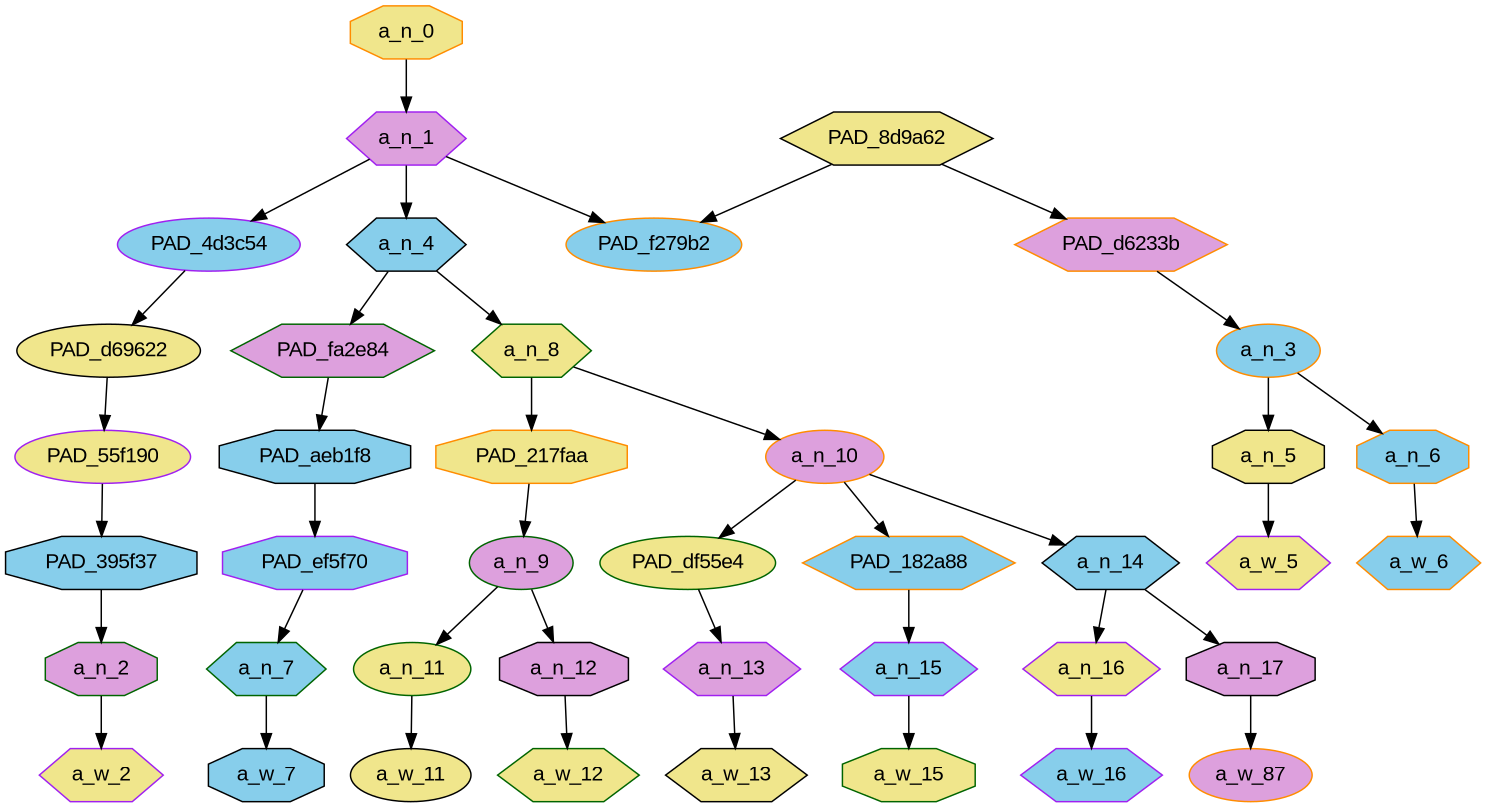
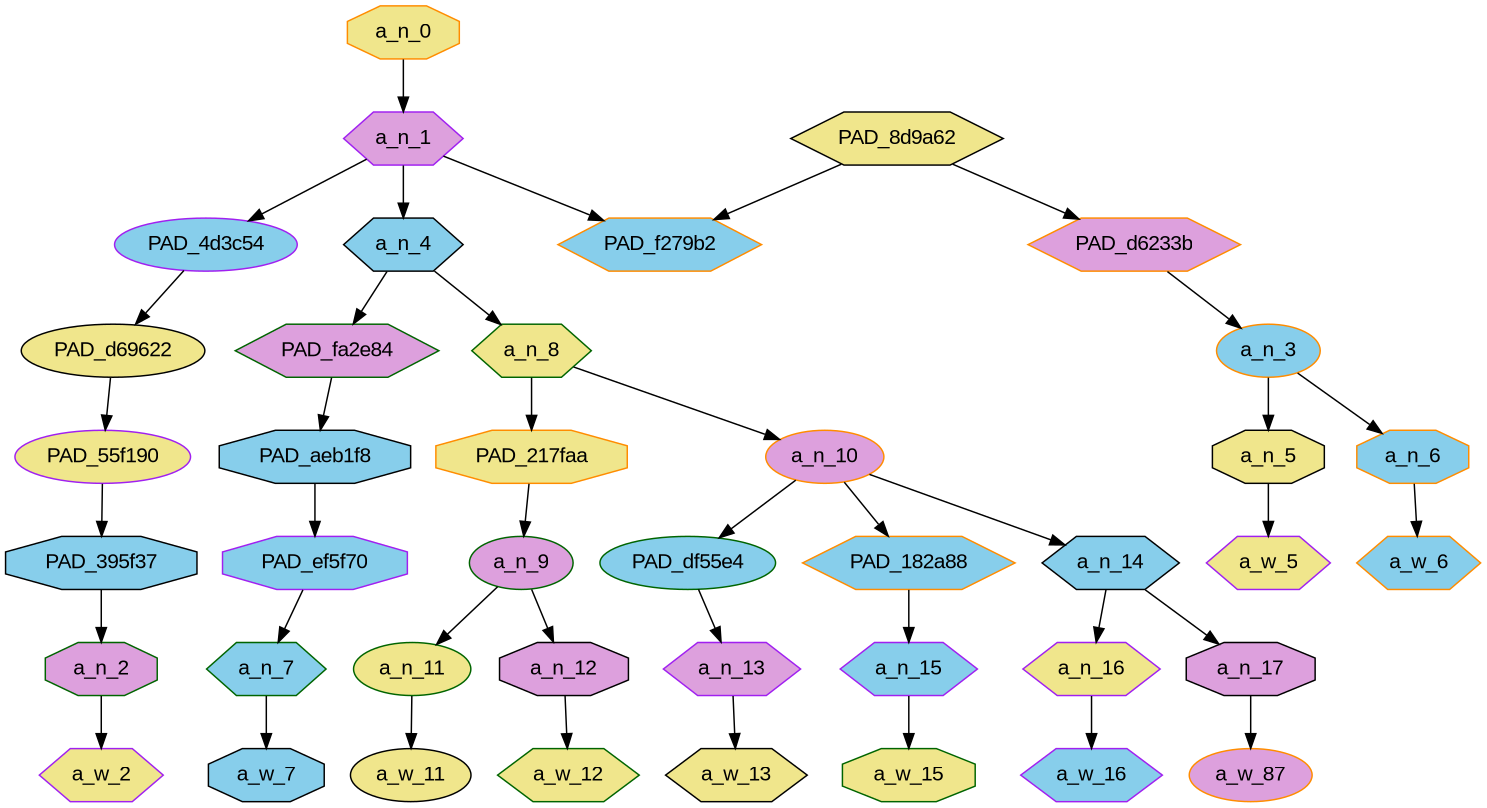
node "PAD_f279b2": shape ellipse -> hexagon
node "PAD_df55e4": fillcolor khaki -> skyblue
